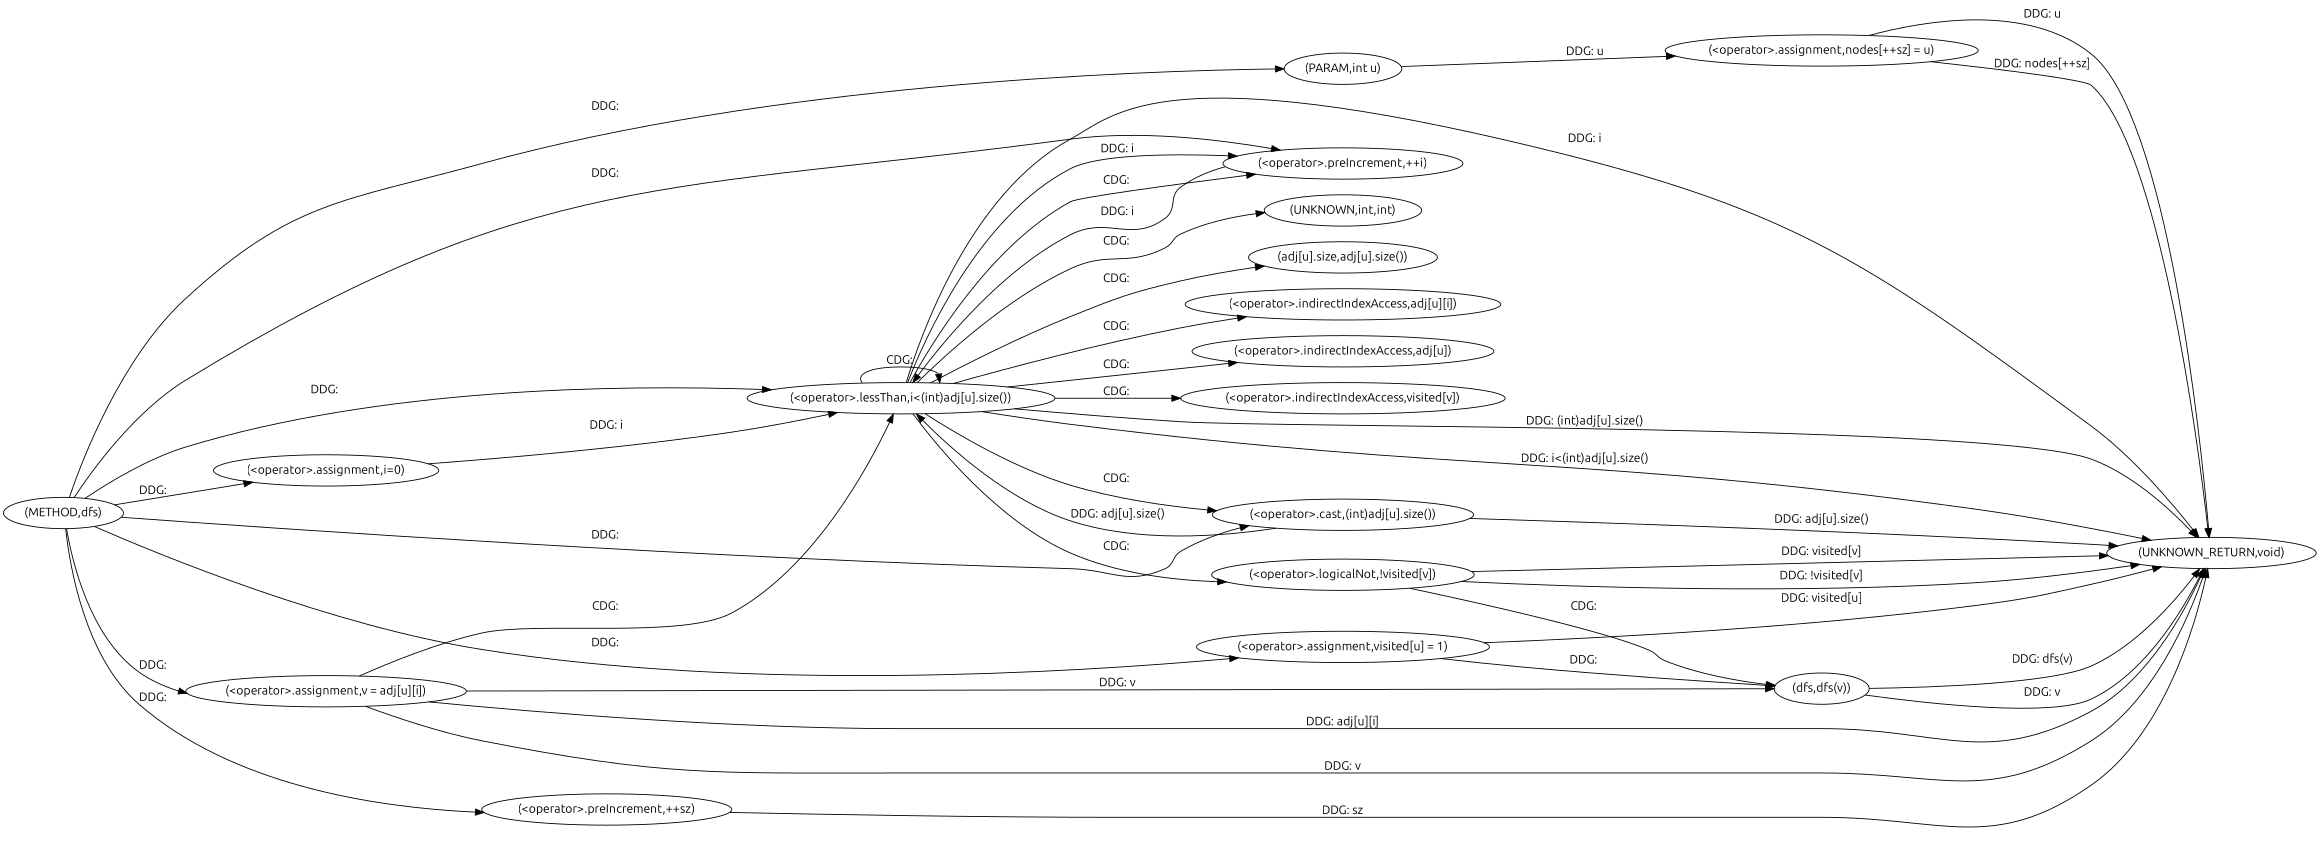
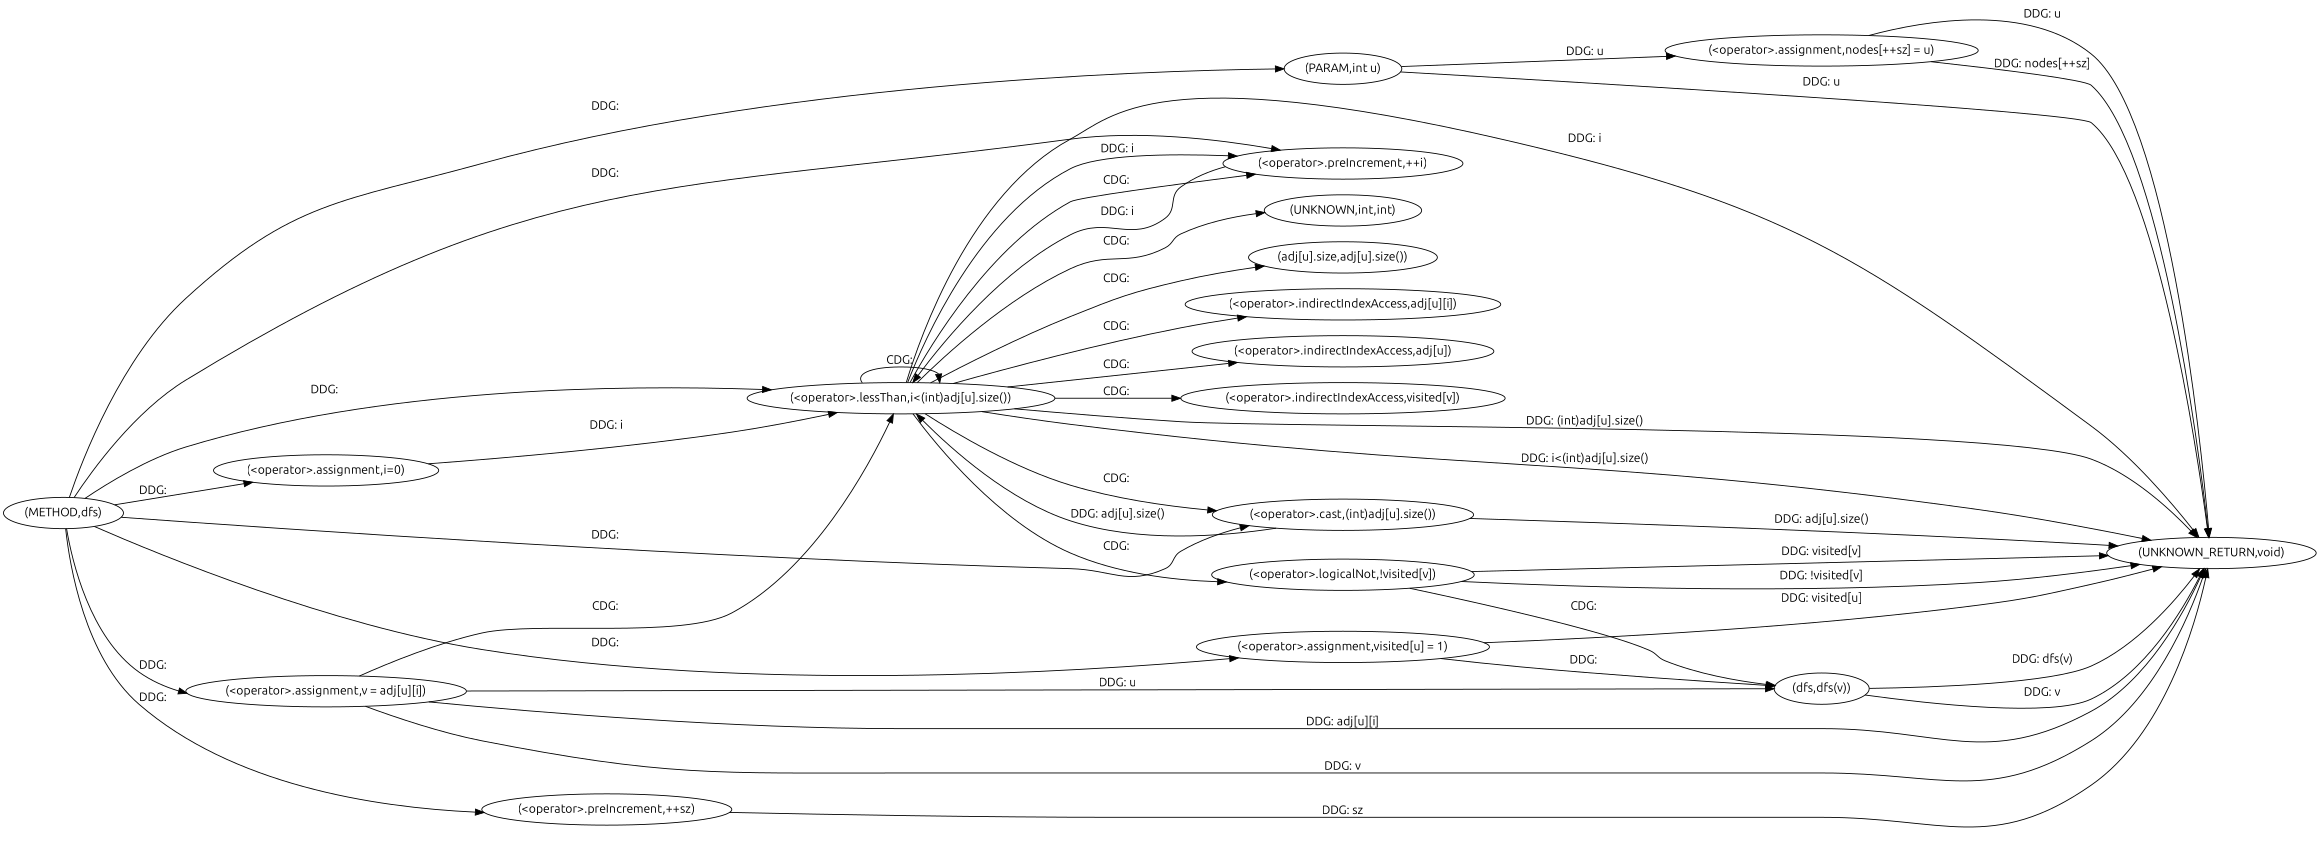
edge "(PARAM,int u)" -> "(UNKNOWN_RETURN,void)": added, label "DDG: u"
edge "(<operator>.assignment,v = adj[u][i])" -> "(dfs,dfs(v))": label "DDG: v" -> "DDG: u"
